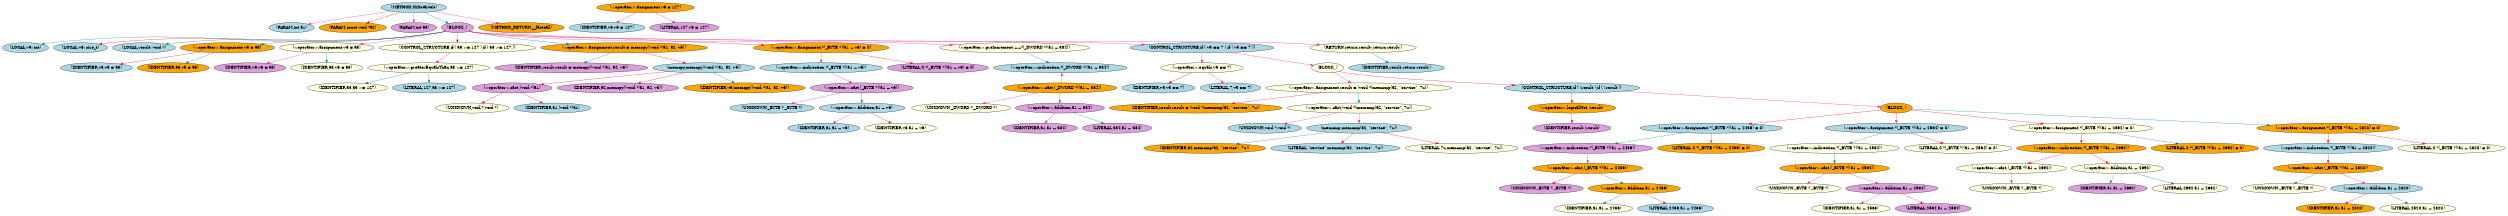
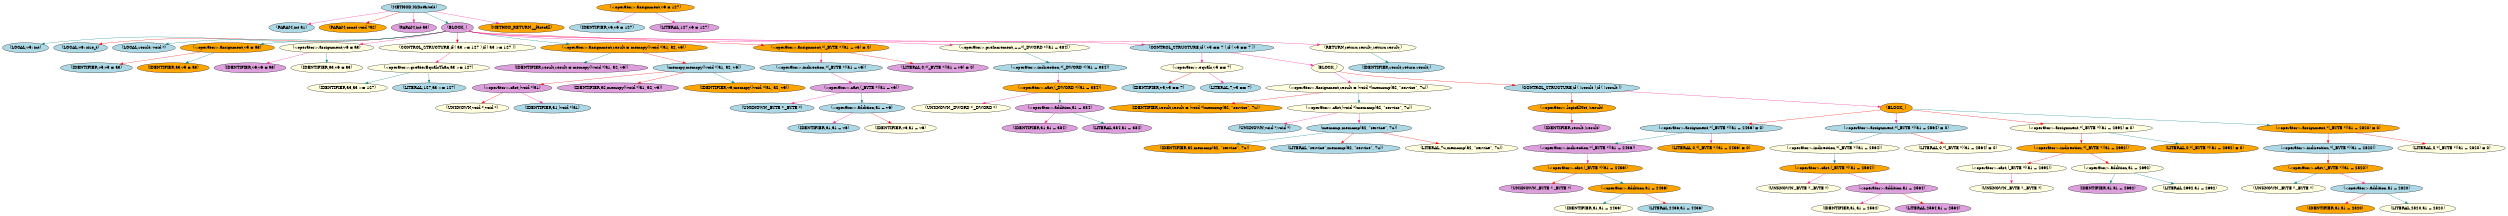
edge "(<operator>.cast,(_DWORD *)(a1 + 384))" -> "(<operator>.indirection,*(_DWORD *)(a1 + 384))": reversed
node "(IDENTIFIER,a1,a1 + 2563)": label "(IDENTIFIER,a1,a1 + 2563)" -> "(IDENTIFIER,a1,a1 + 2564)"
